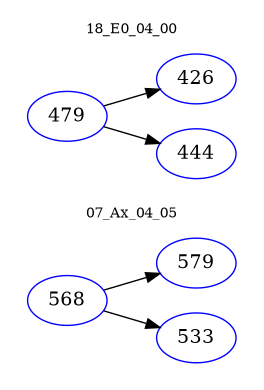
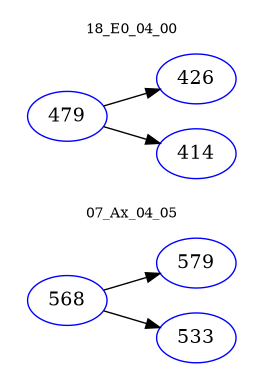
node "444": label "444" -> "414"
